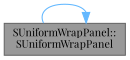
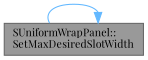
node "SUniformWrapPanel:: SUniformWrapPanel": label "SUniformWrapPanel:: SUniformWrapPanel" -> "SUniformWrapPanel:: SetMaxDesiredSlotWidth"
